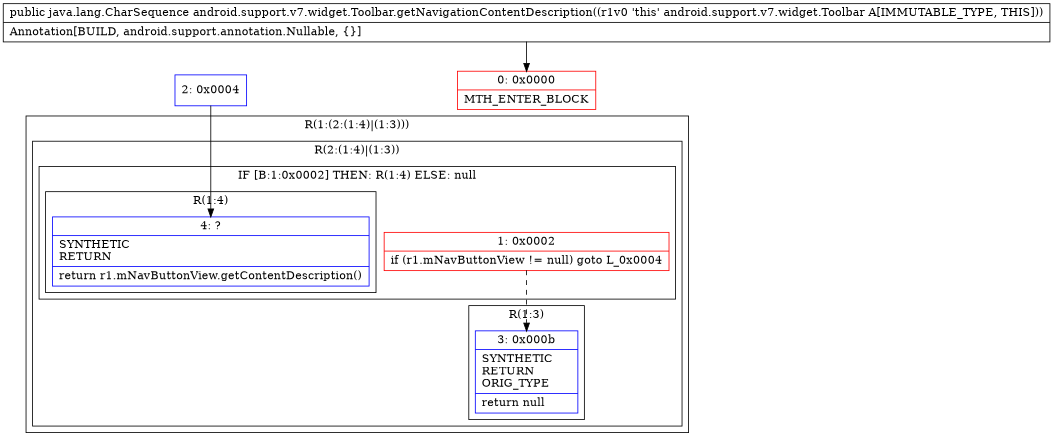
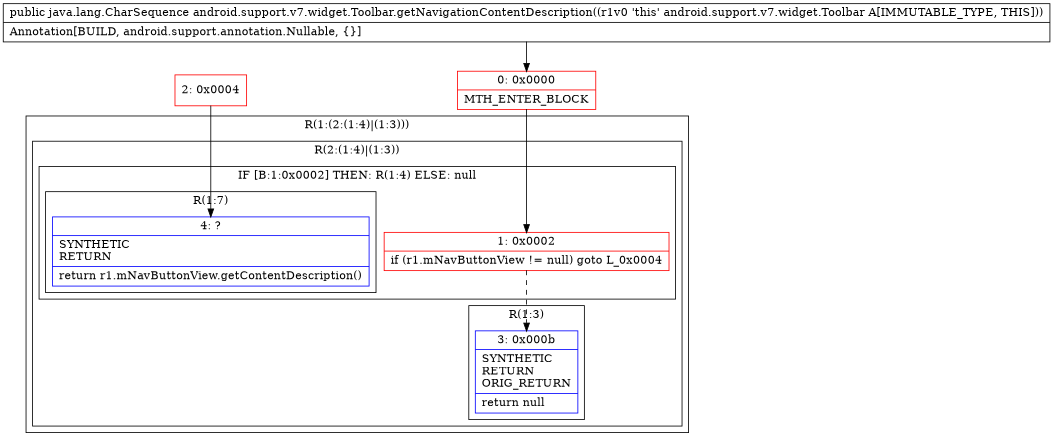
node "2: 0x0004": color blue -> red
edge "0: 0x0000" -> "1: 0x0002": added
cluster "R(1:4)": label "R(1:4)" -> "R(1:7)"
node "3: 0x000b": text "ORIG_TYPE" -> "ORIG_RETURN"
